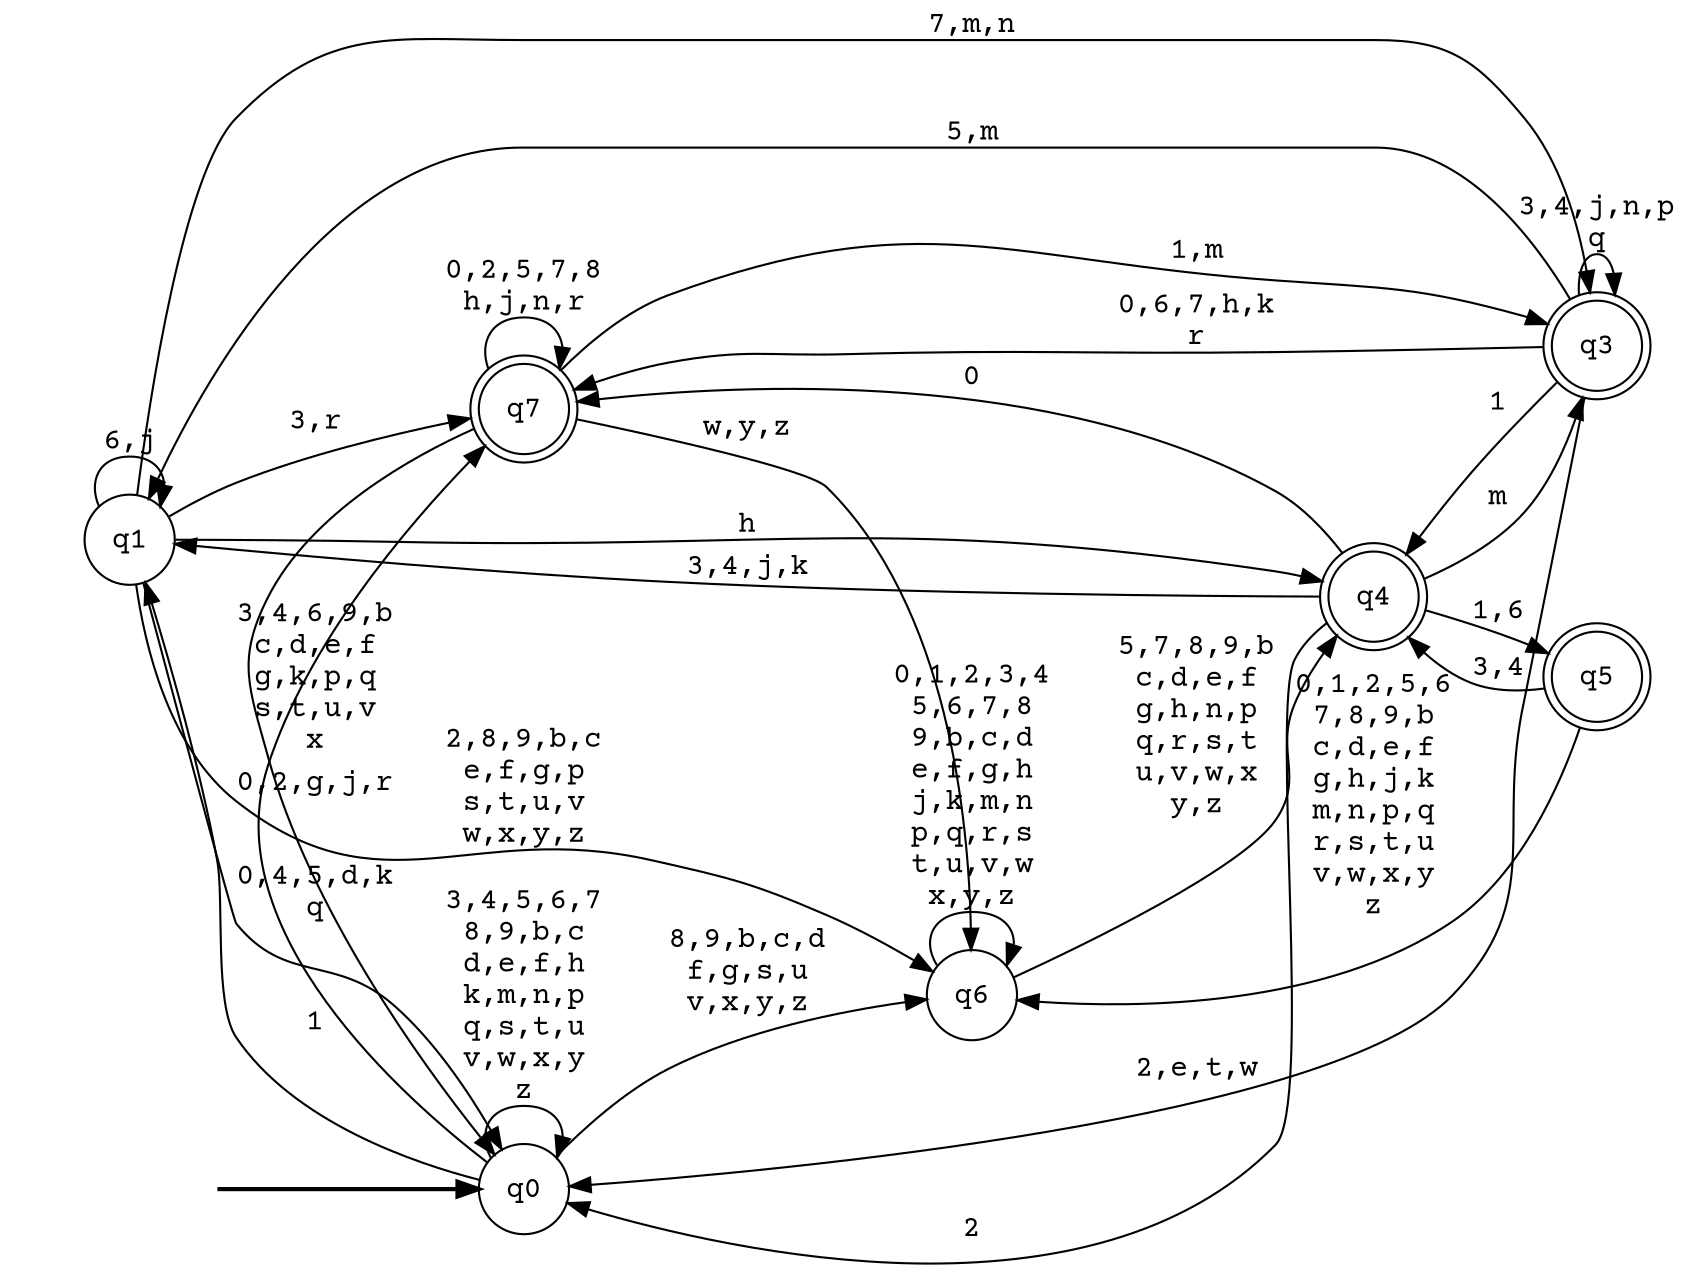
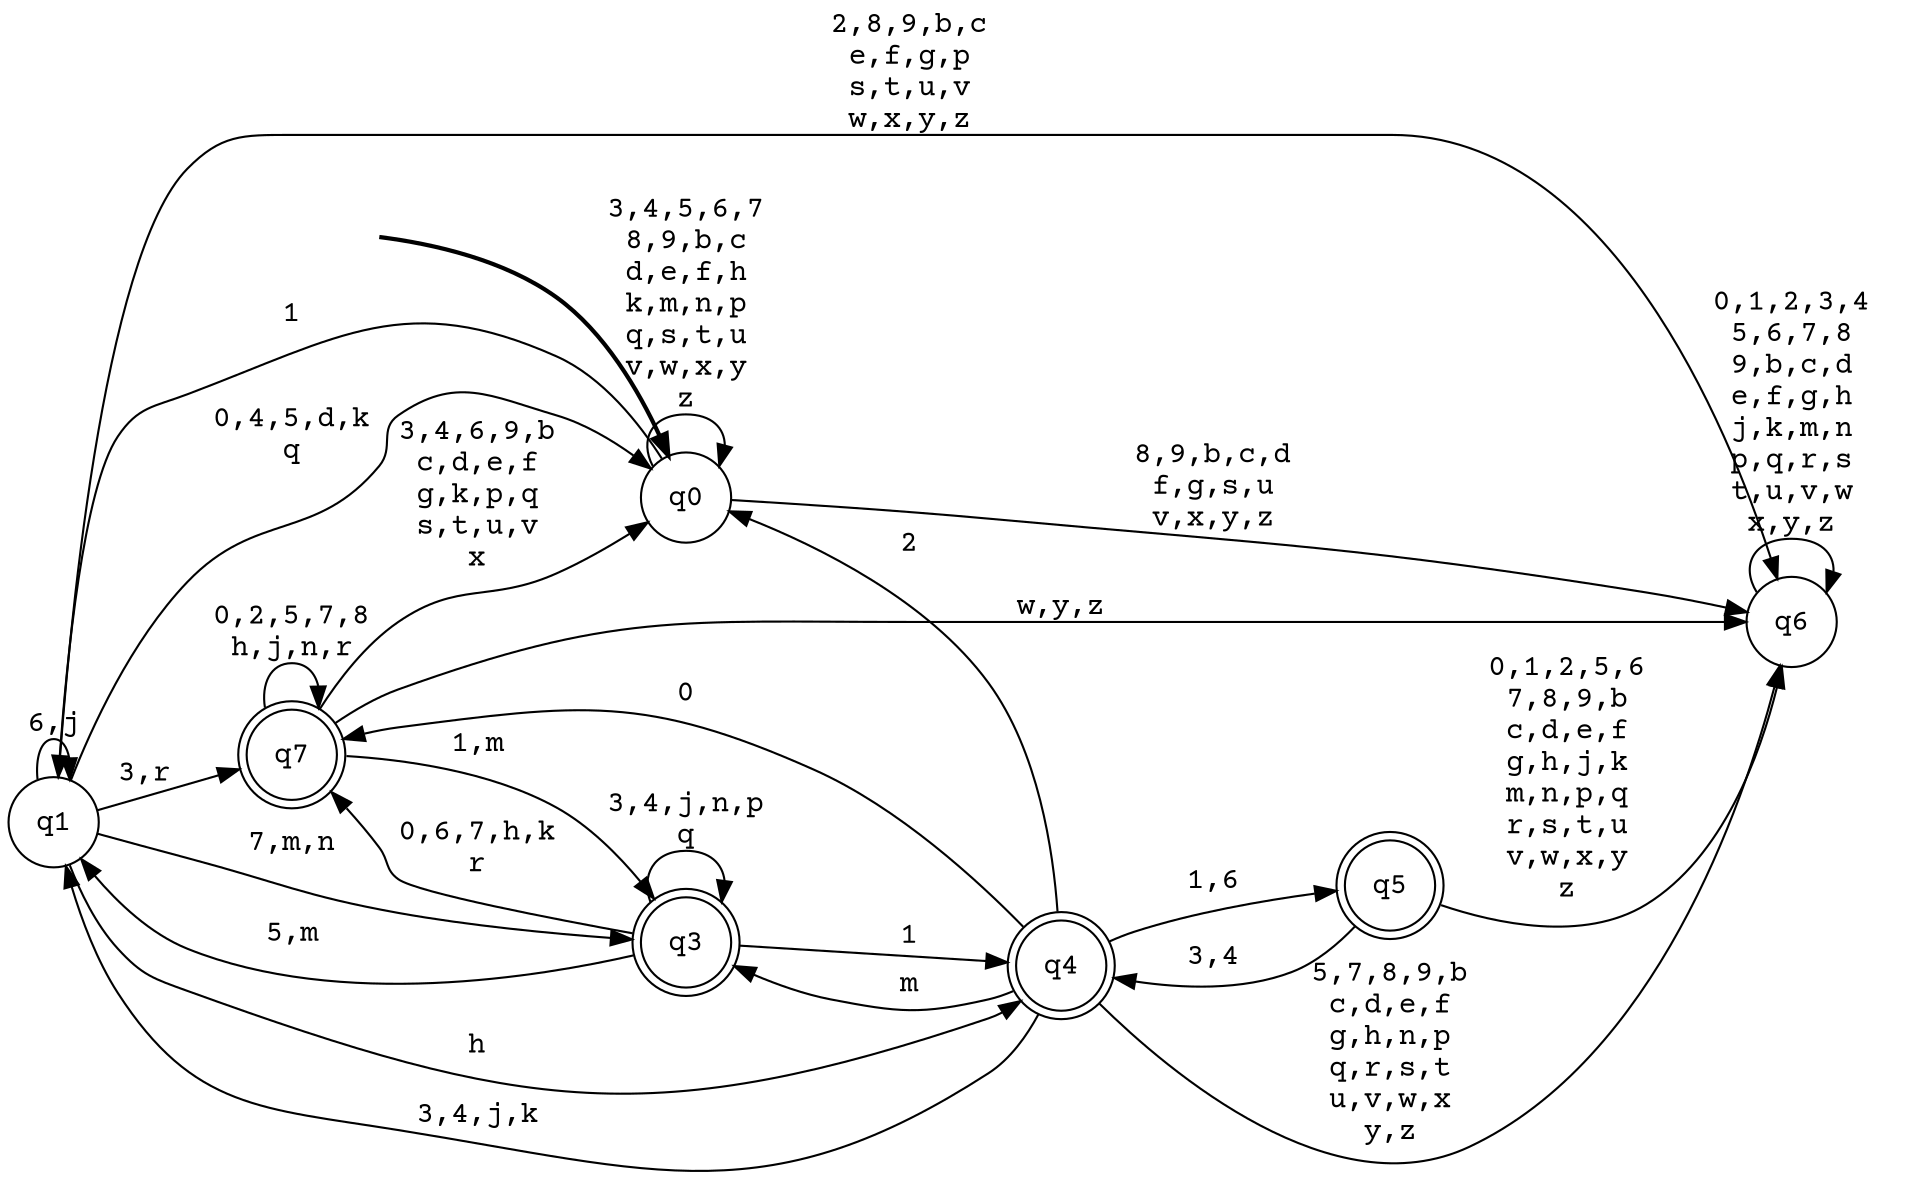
edge "q0" -> "q7": removed, label "0,2,g,j,r"
edge "q6" -> "q4": reversed
edge "q3" -> "q0": removed, label "2,e,t,w"
